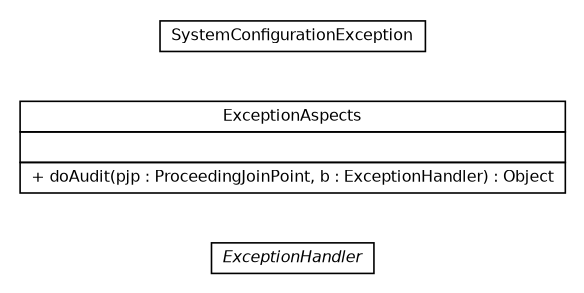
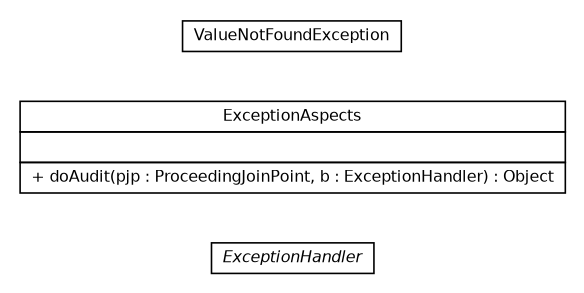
node "ValueNotFoundException": added
node "SystemConfigurationException": removed
